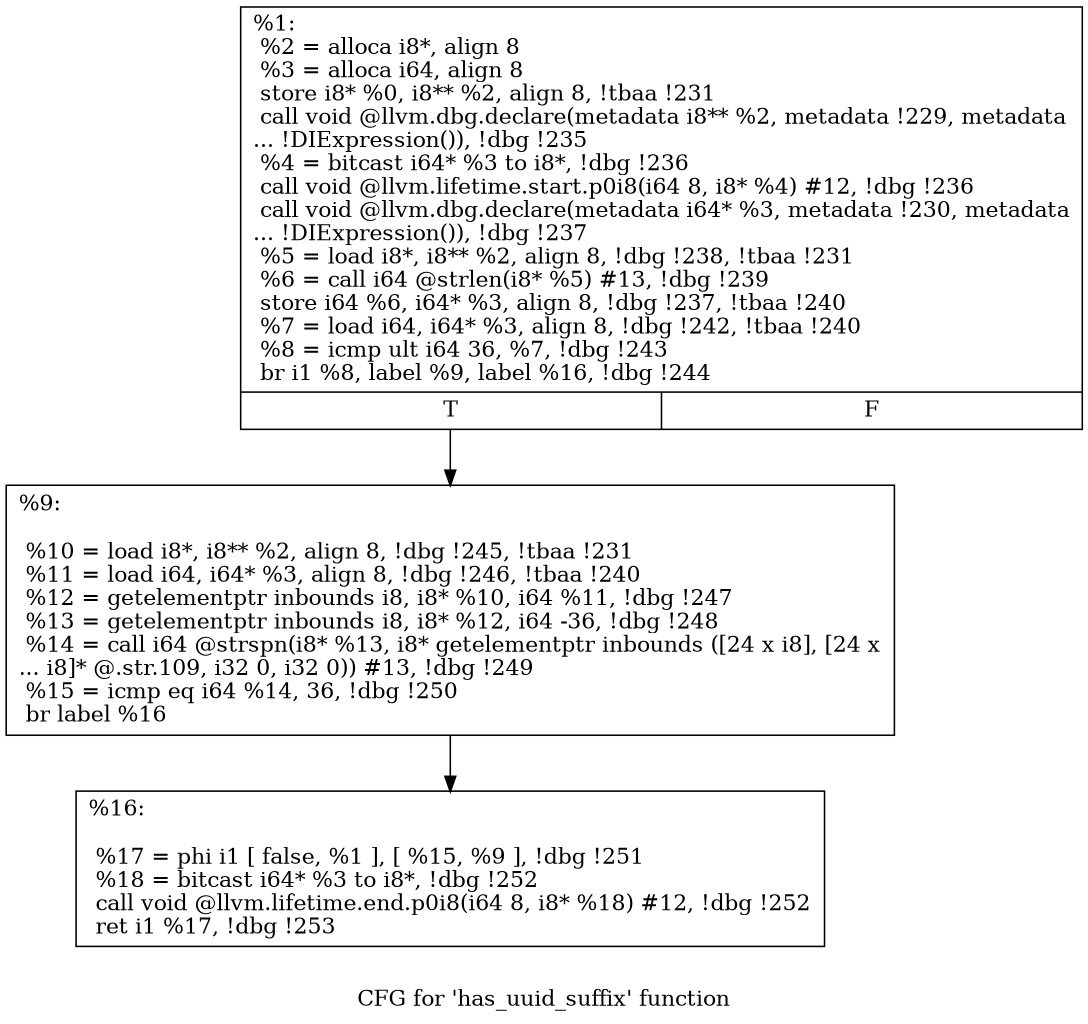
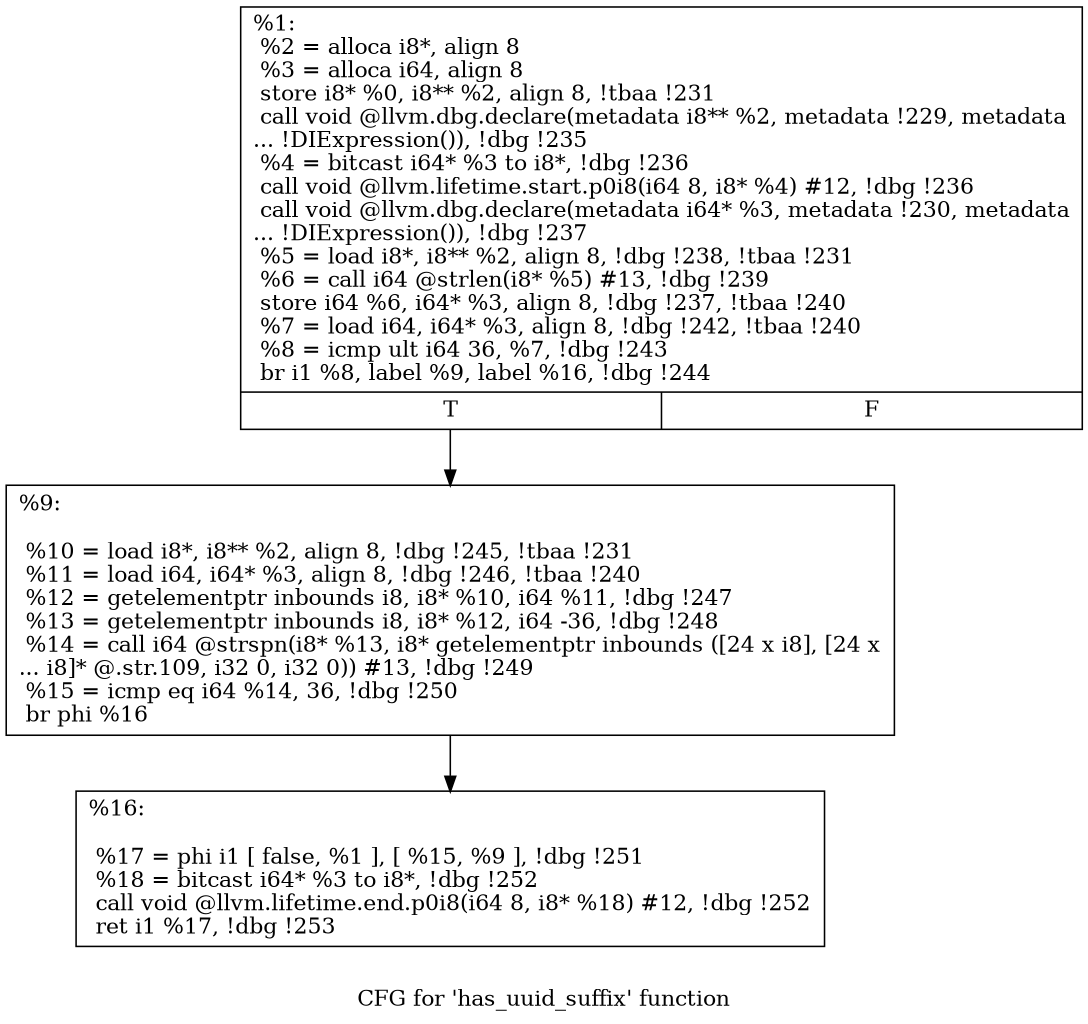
node "%9:": text "br label %16" -> "br phi %16"
